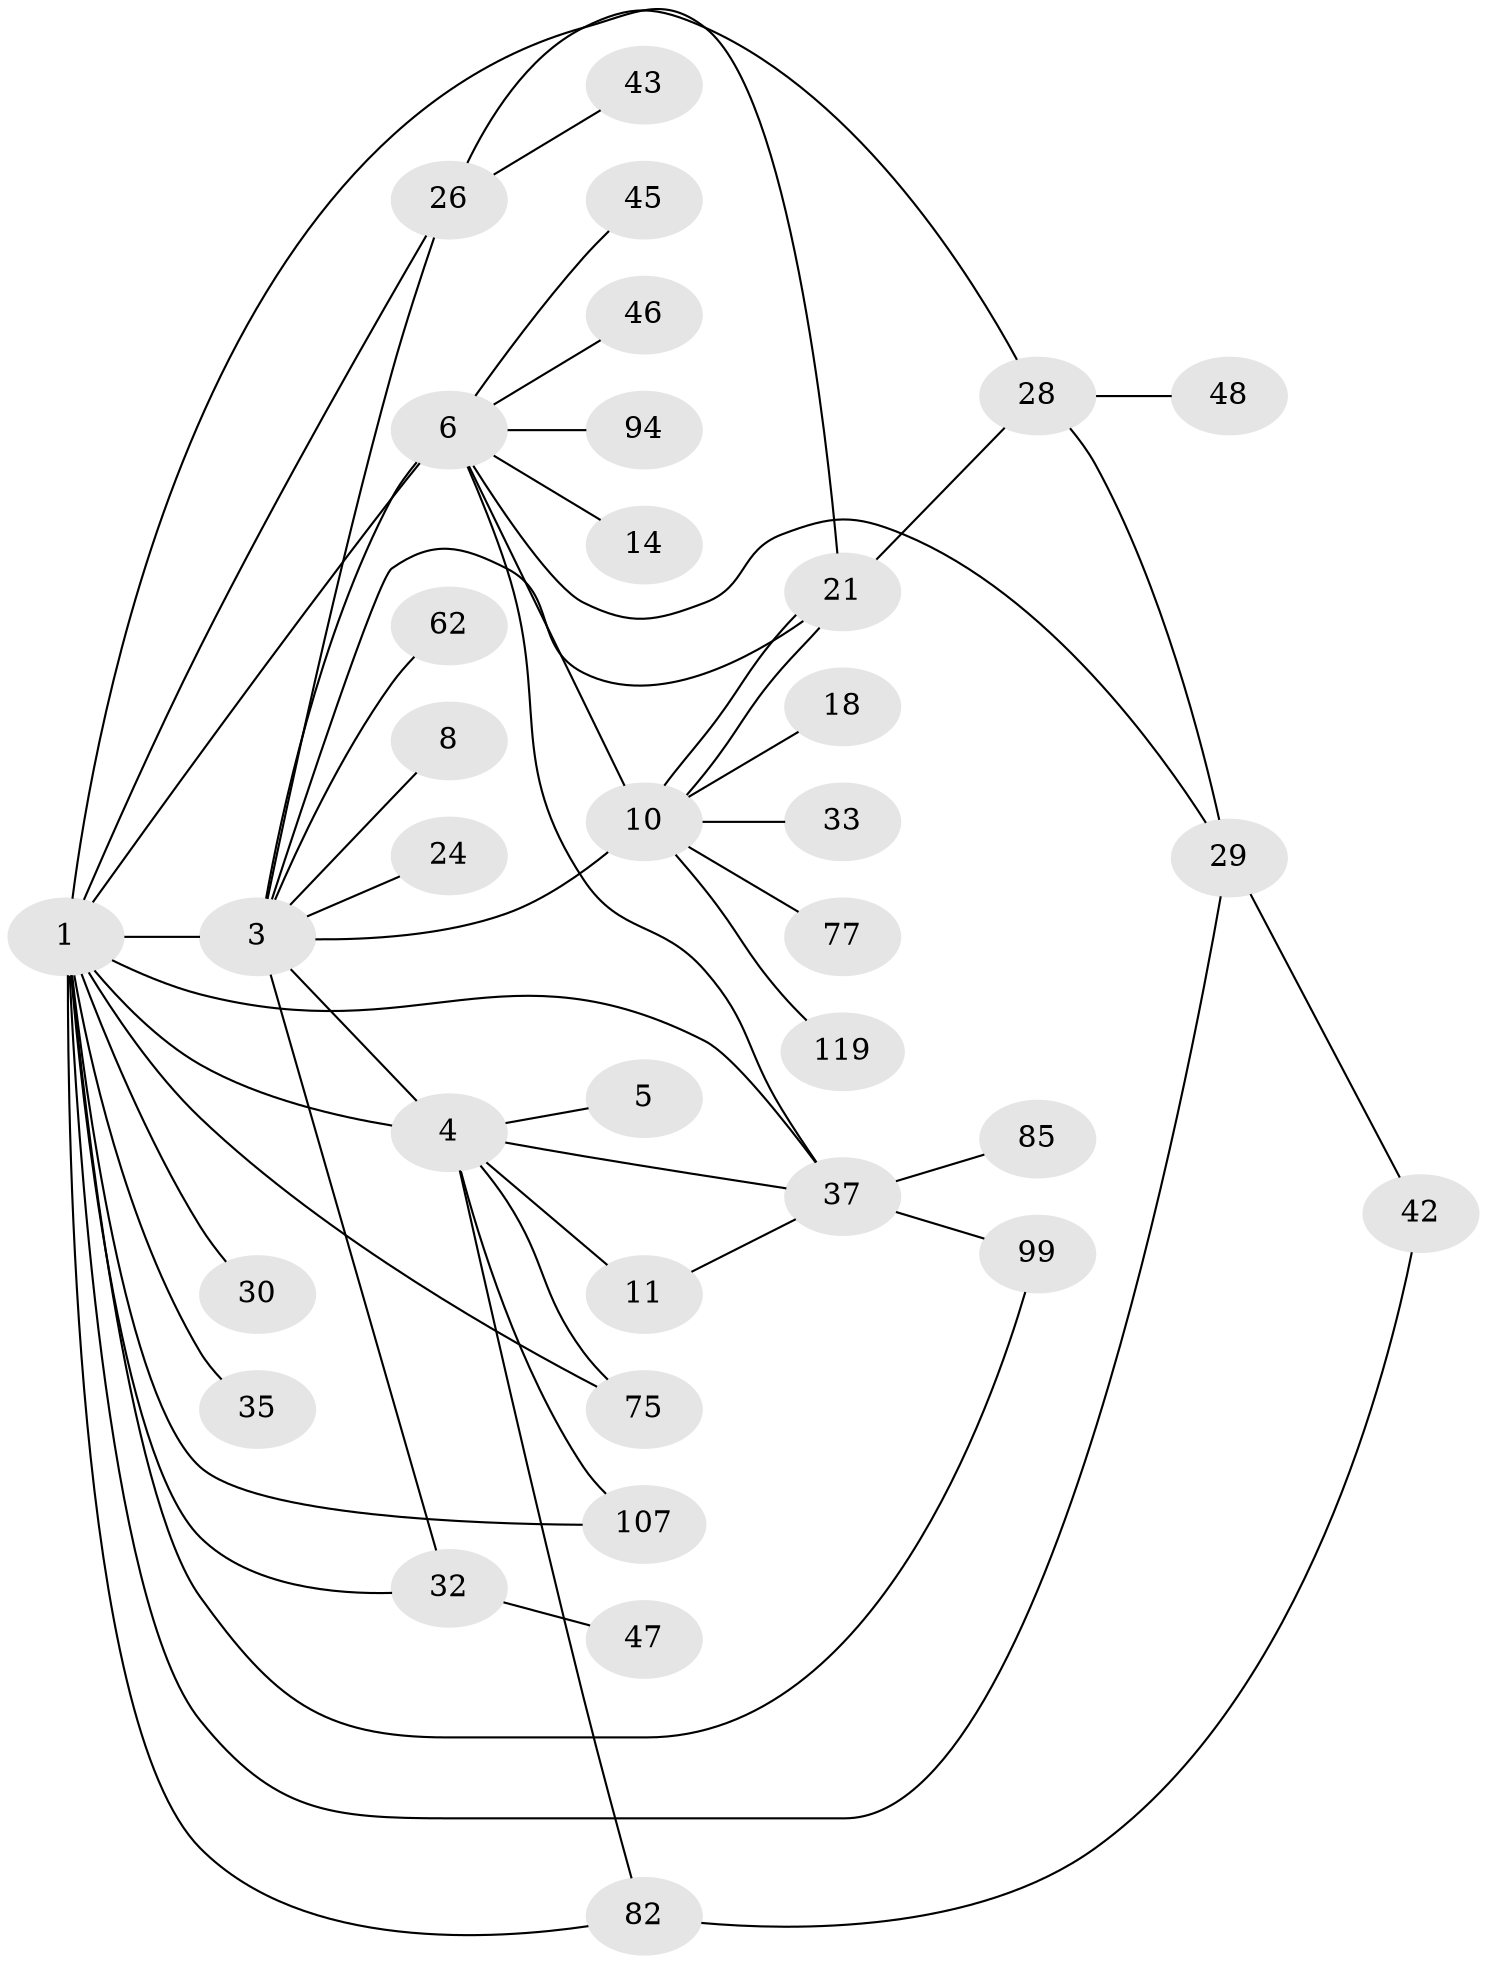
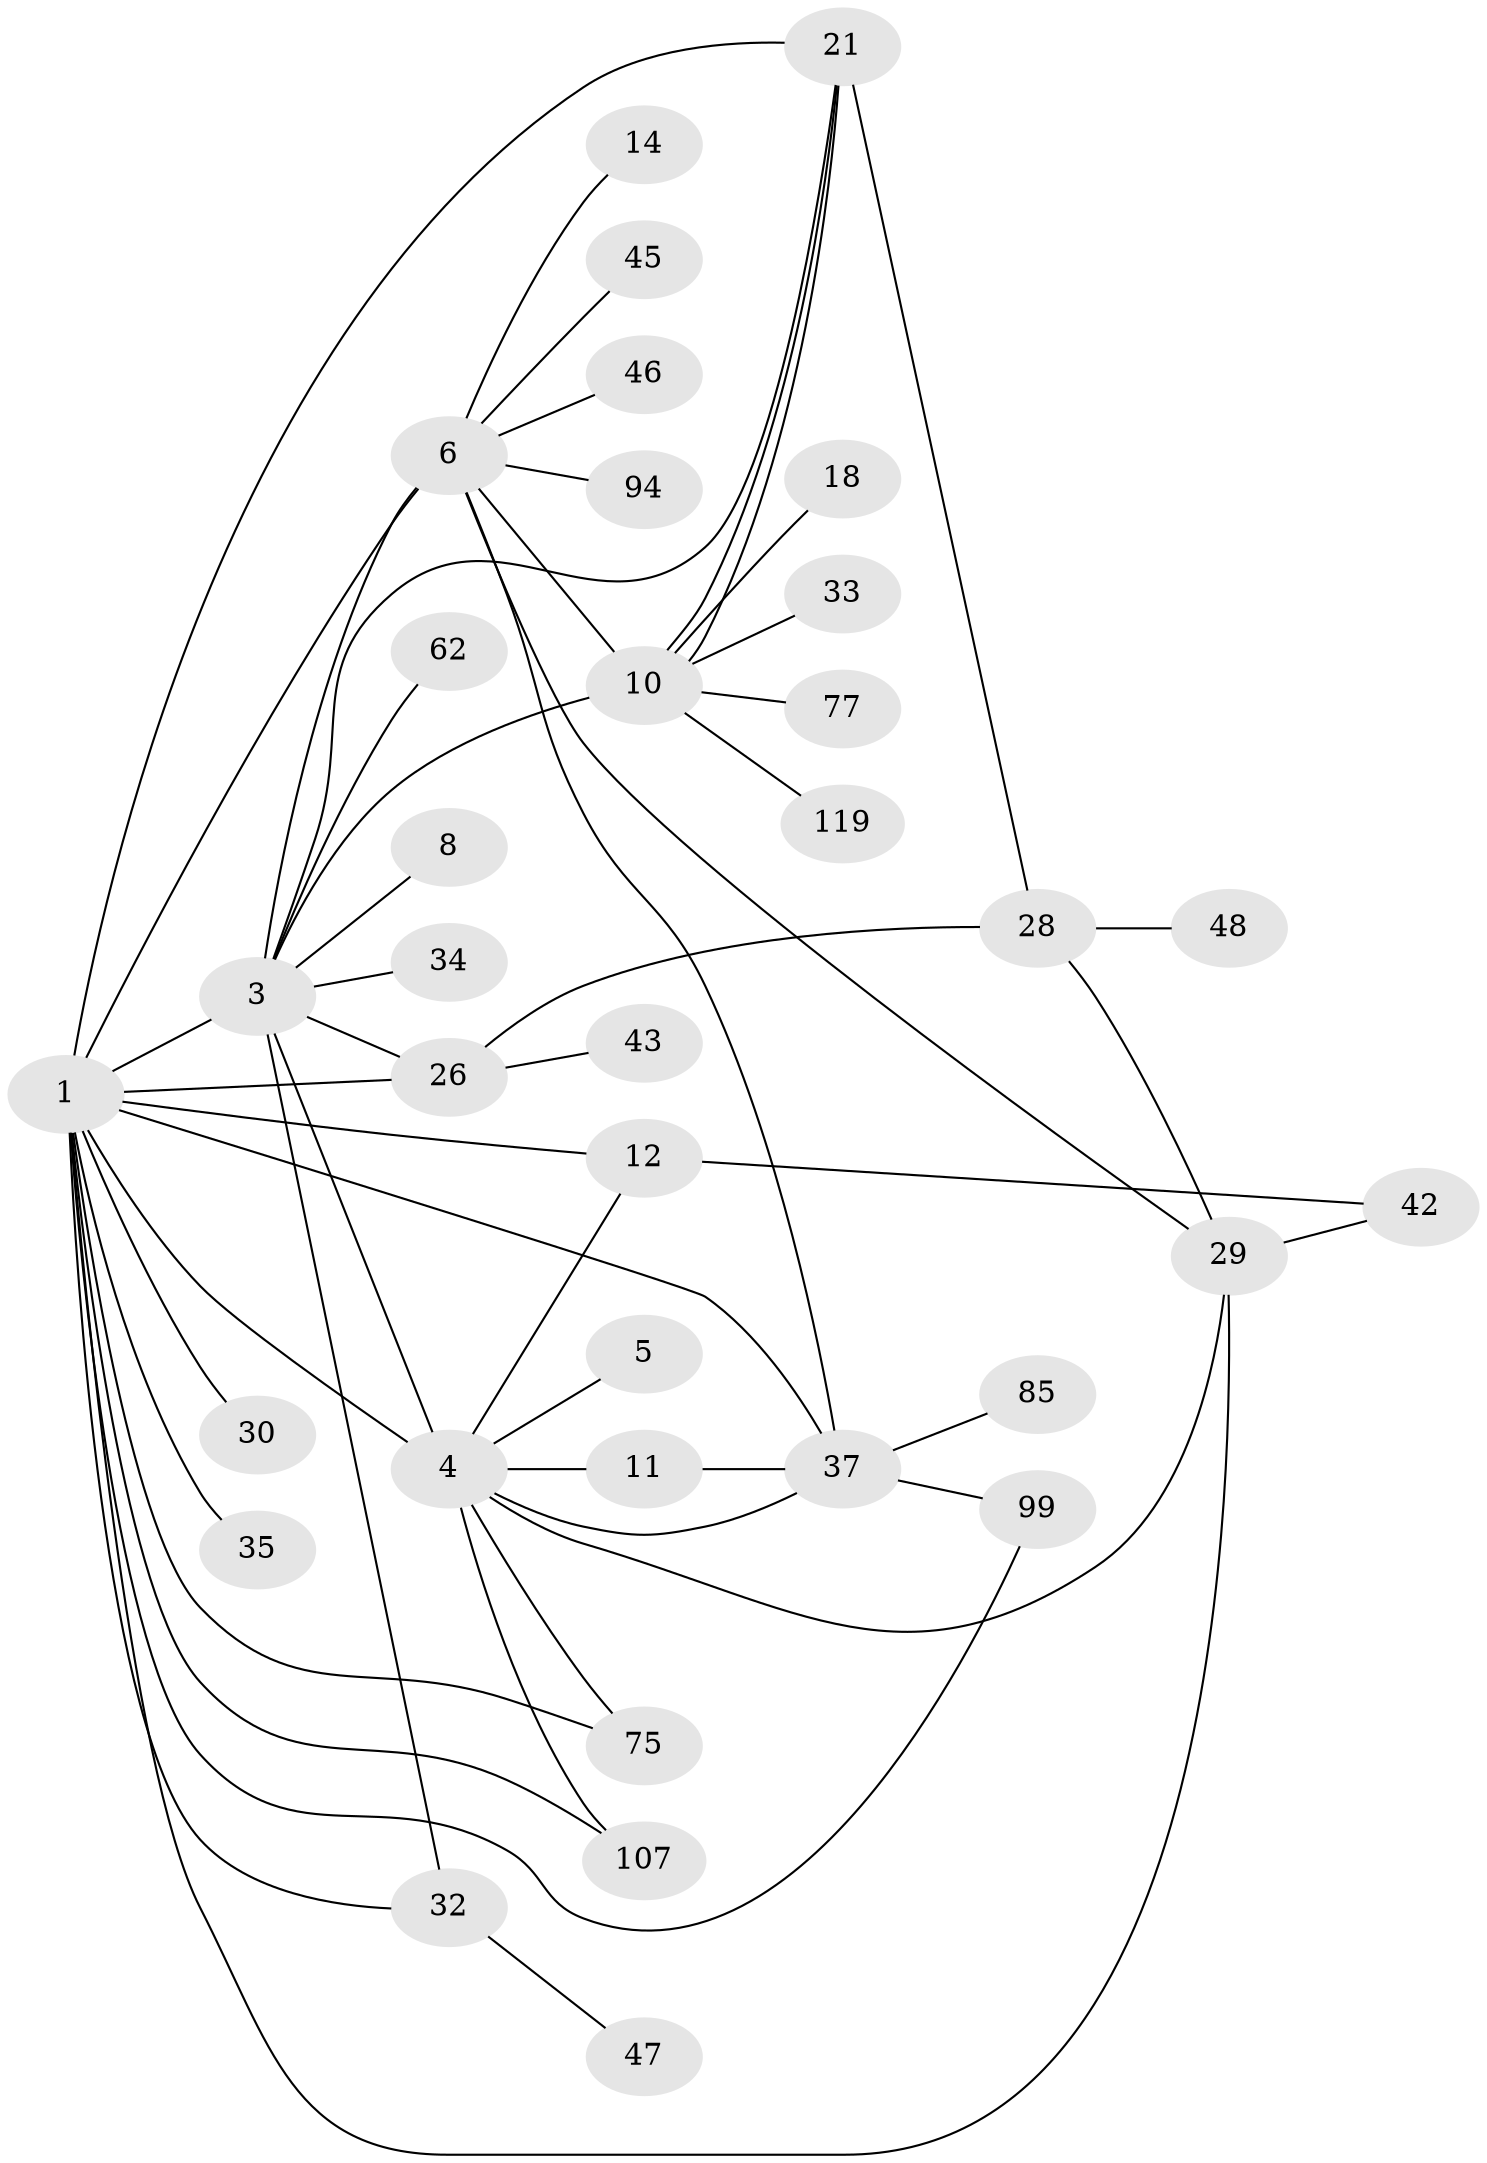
node "24": label "24" -> "34"
edge "29" -- "4": added
node "82": label "82" -> "12"
